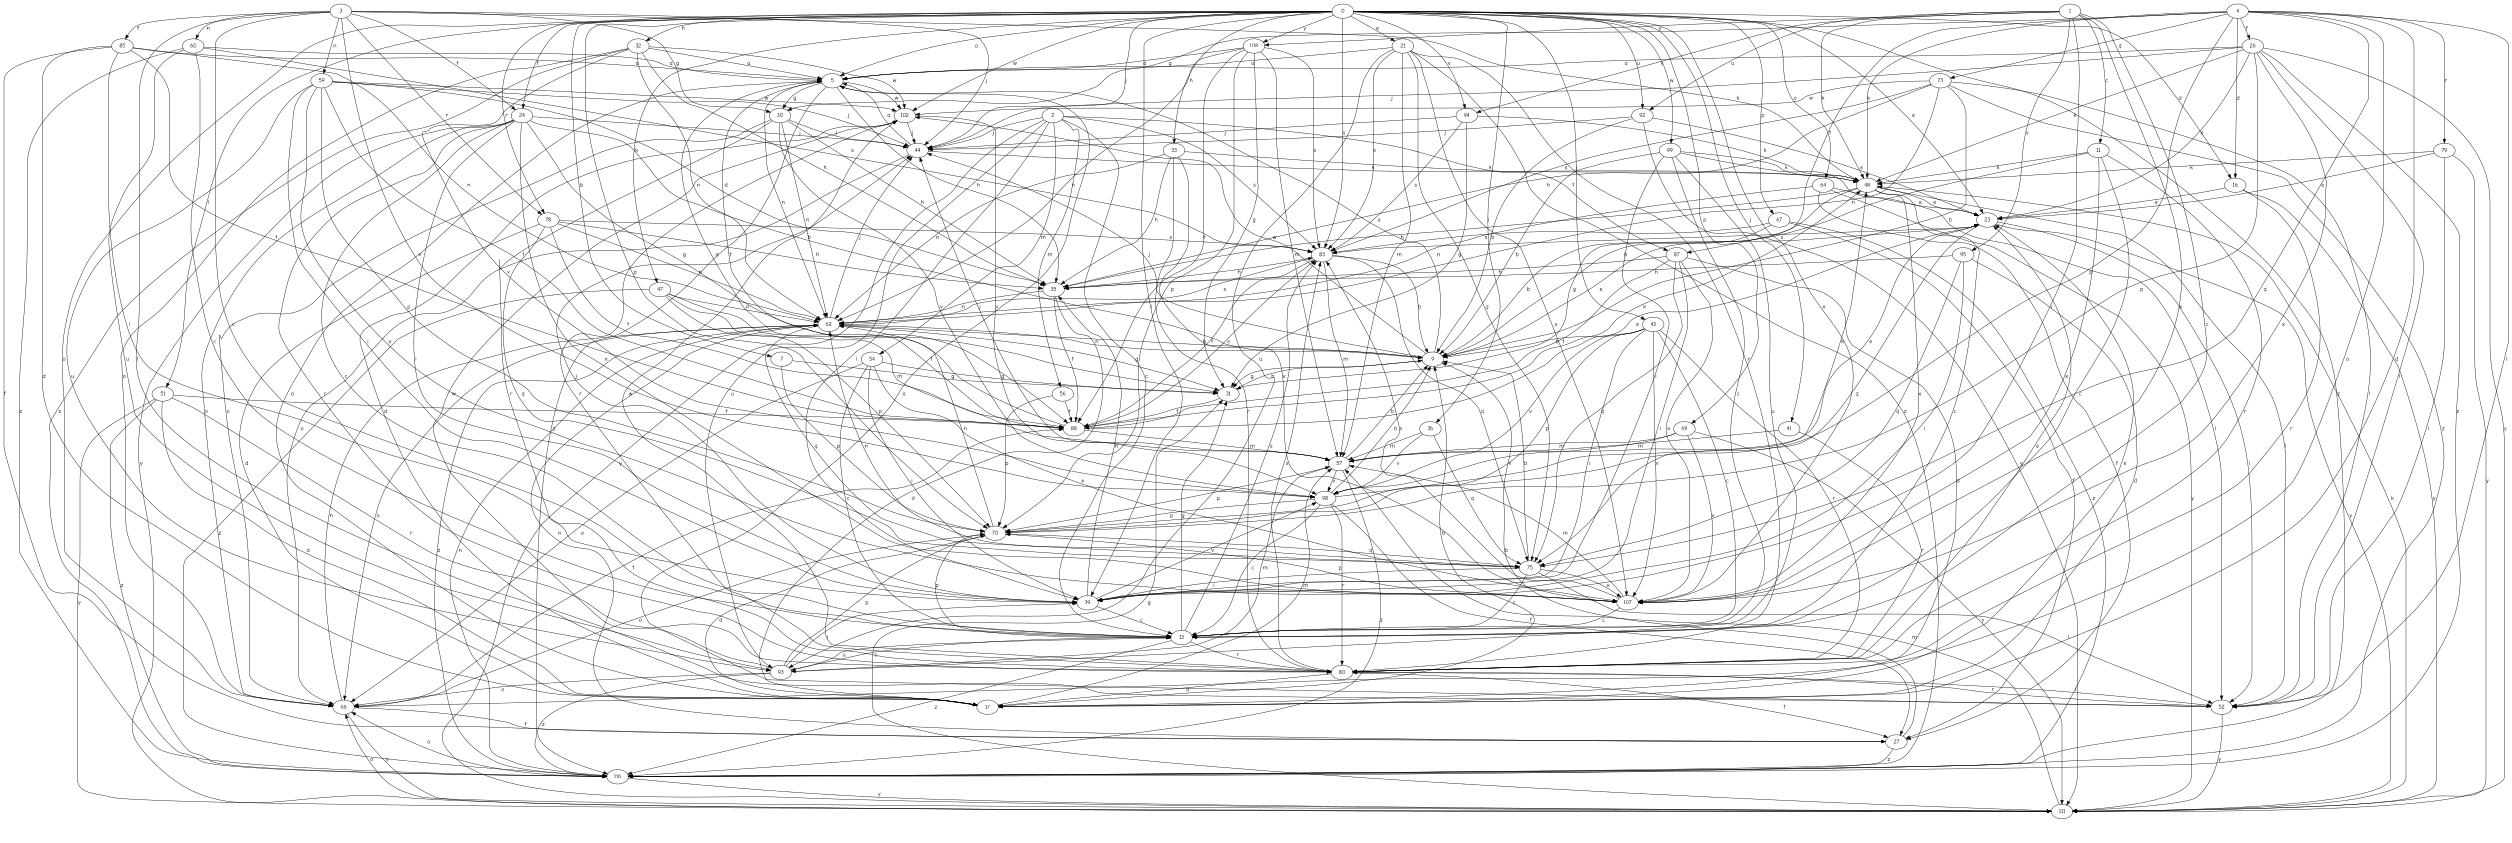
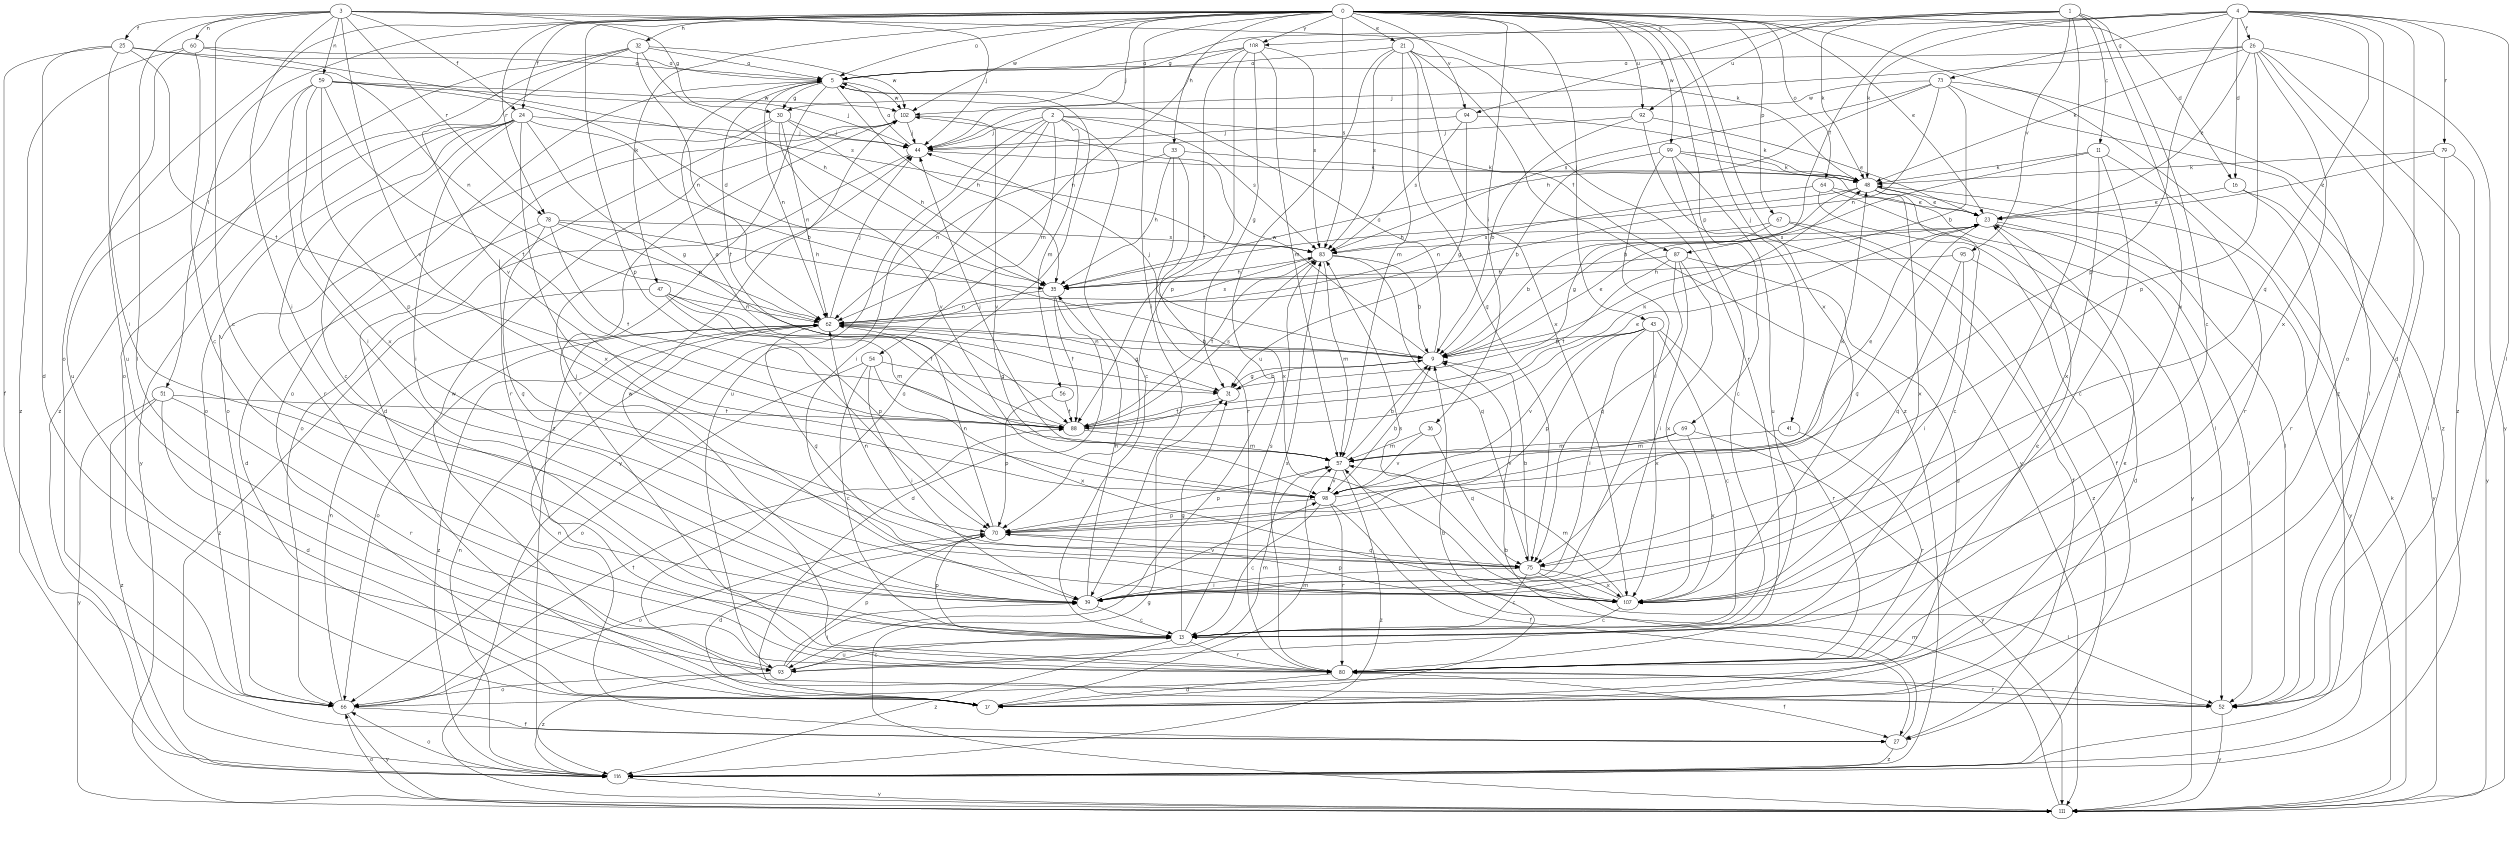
node "85": label "85" -> "25"
node "7": removed
edge "3" -> "39": added, label "i"
